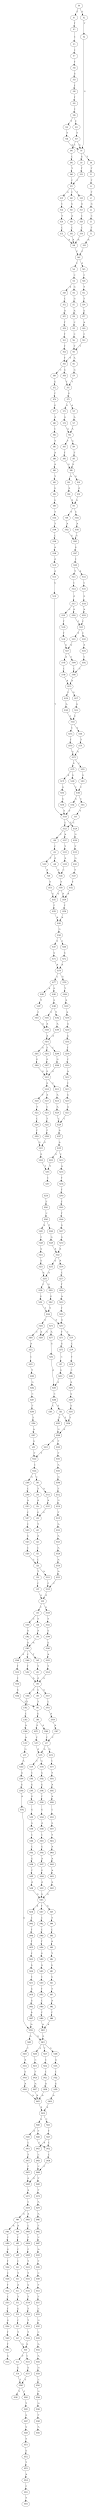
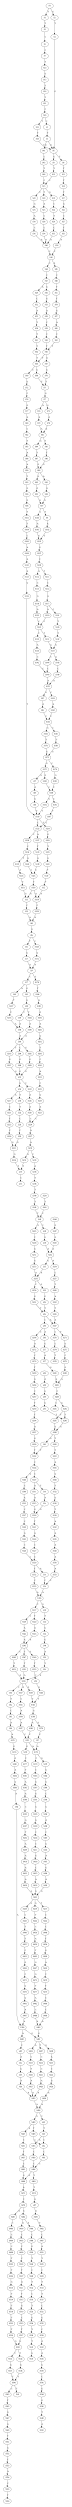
edge "S242" -> "S244": now "S242" -> "S243"
edge "S273" -> "S269": reversed
edge "S278" -> "S282": removed, label "C"
